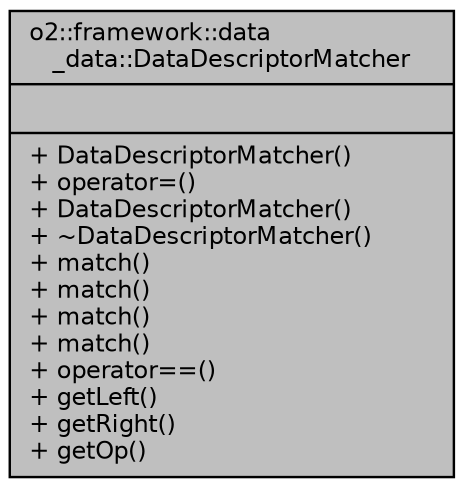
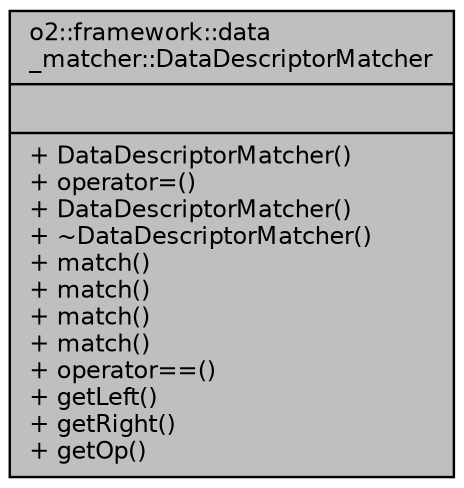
node "o2::framework::data": text "_data::DataDescriptorMatcher" -> "_matcher::DataDescriptorMatcher"
